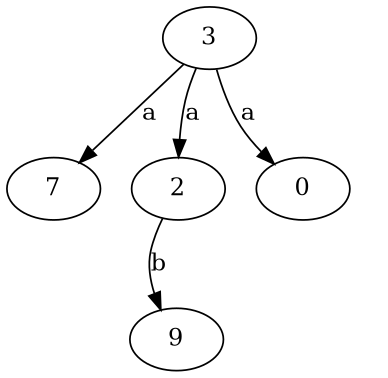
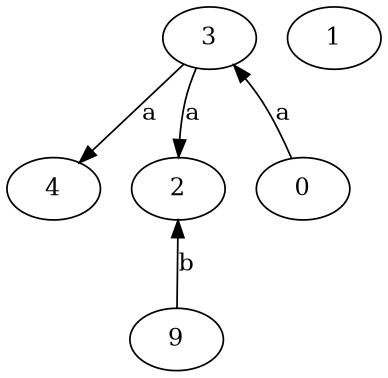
node "1": added
edge "3" -> "0": reversed
node "7": label "7" -> "4"
edge "2" -> "9": reversed
